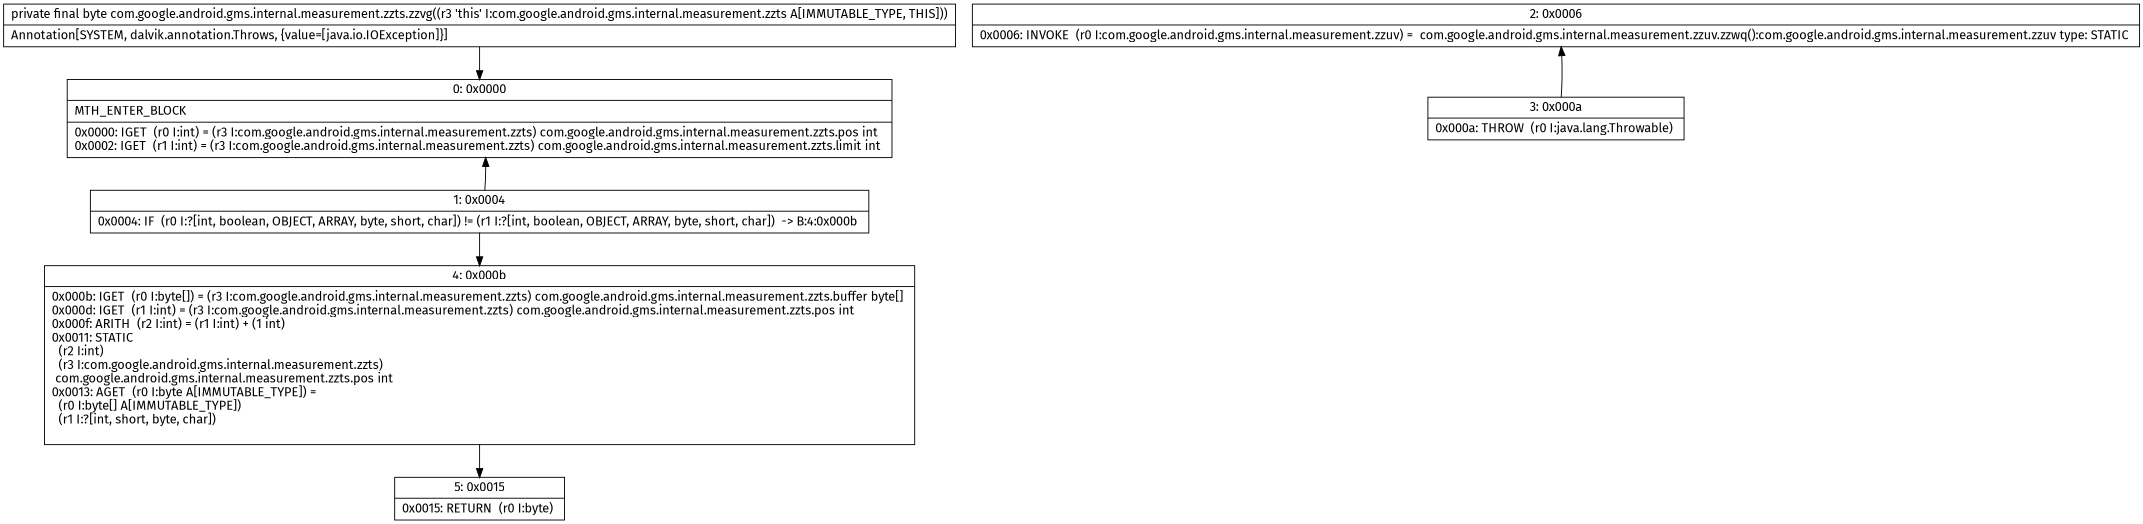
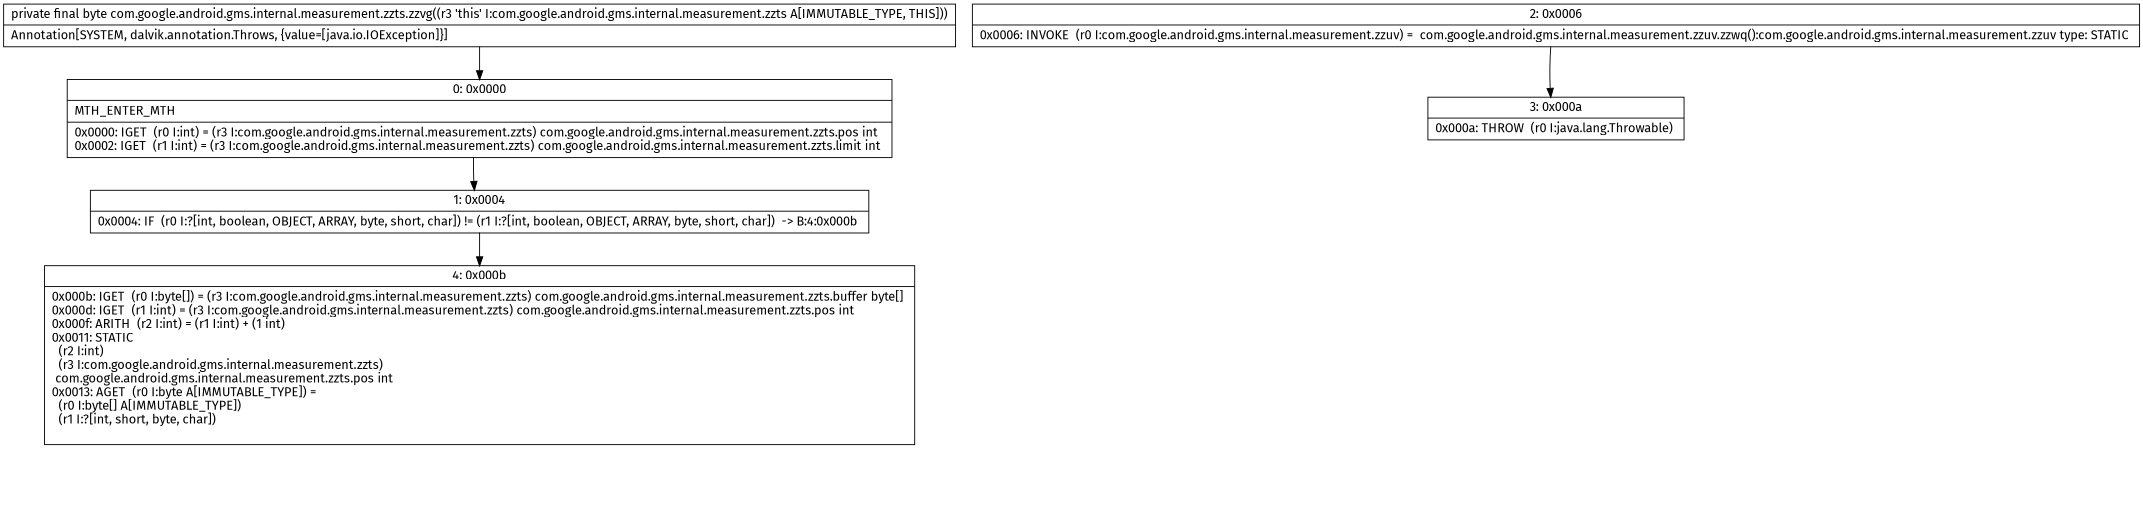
edge "3: 0x000a" -> "2: 0x0006": reversed
node "0: 0x0000": text "MTH_ENTER_BLOCK" -> "MTH_ENTER_MTH"
edge "1: 0x0004" -> "0: 0x0000": reversed
node "5: 0x0015": removed
